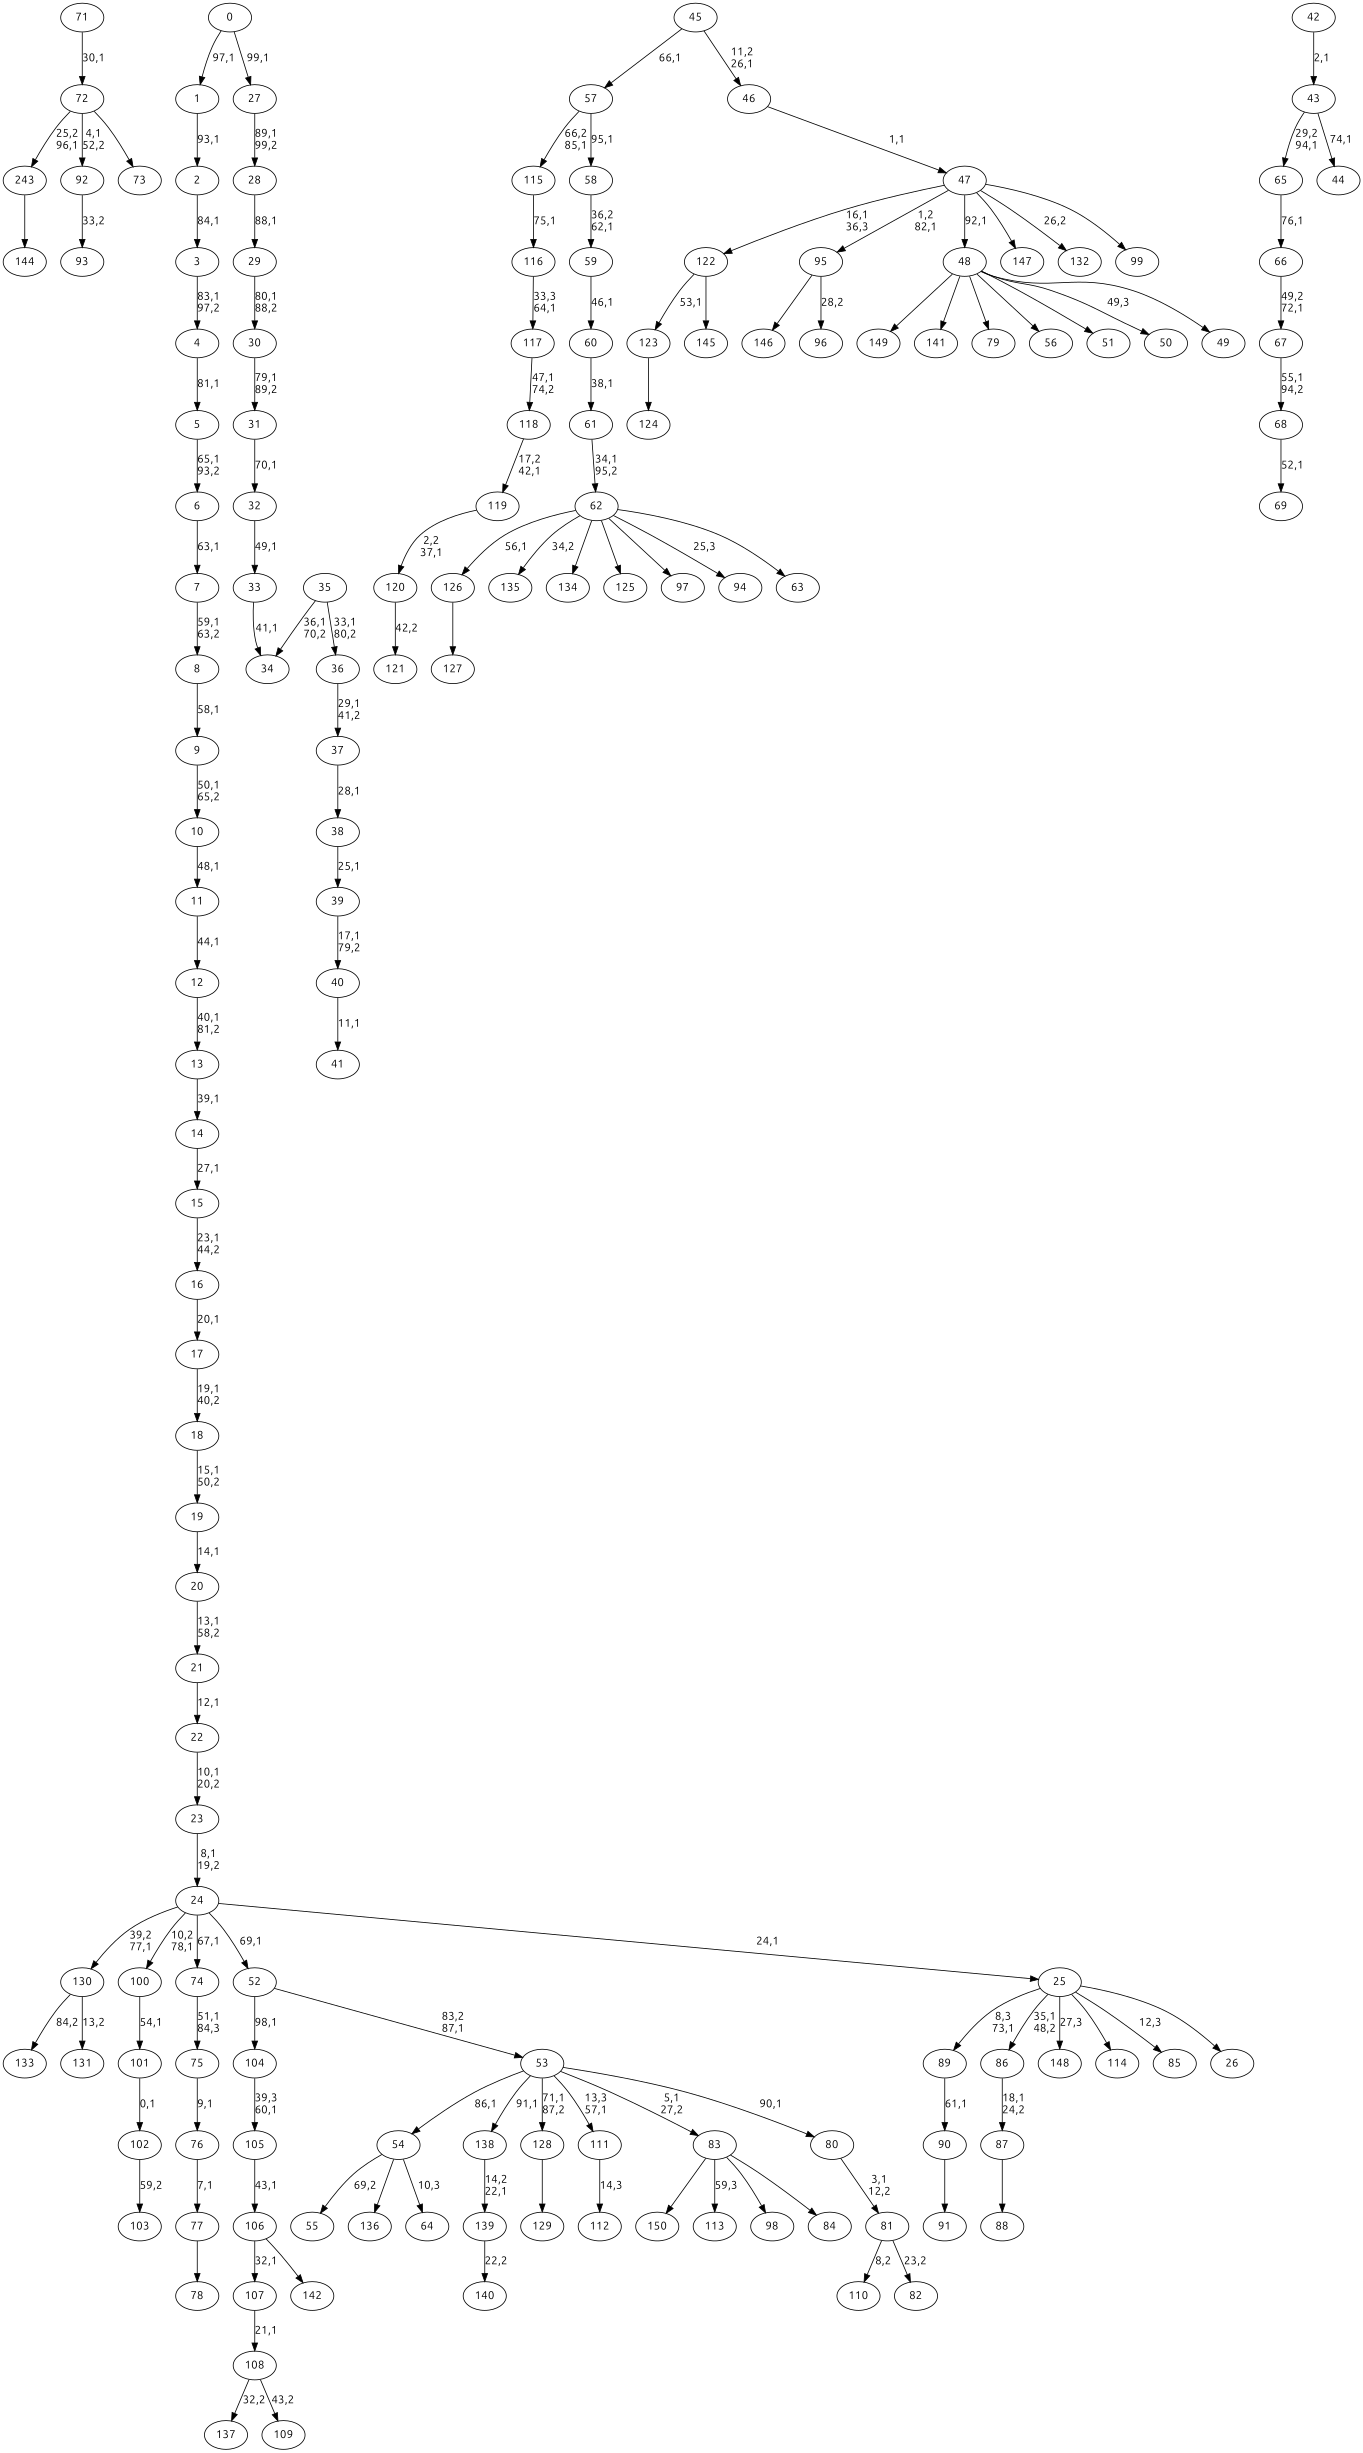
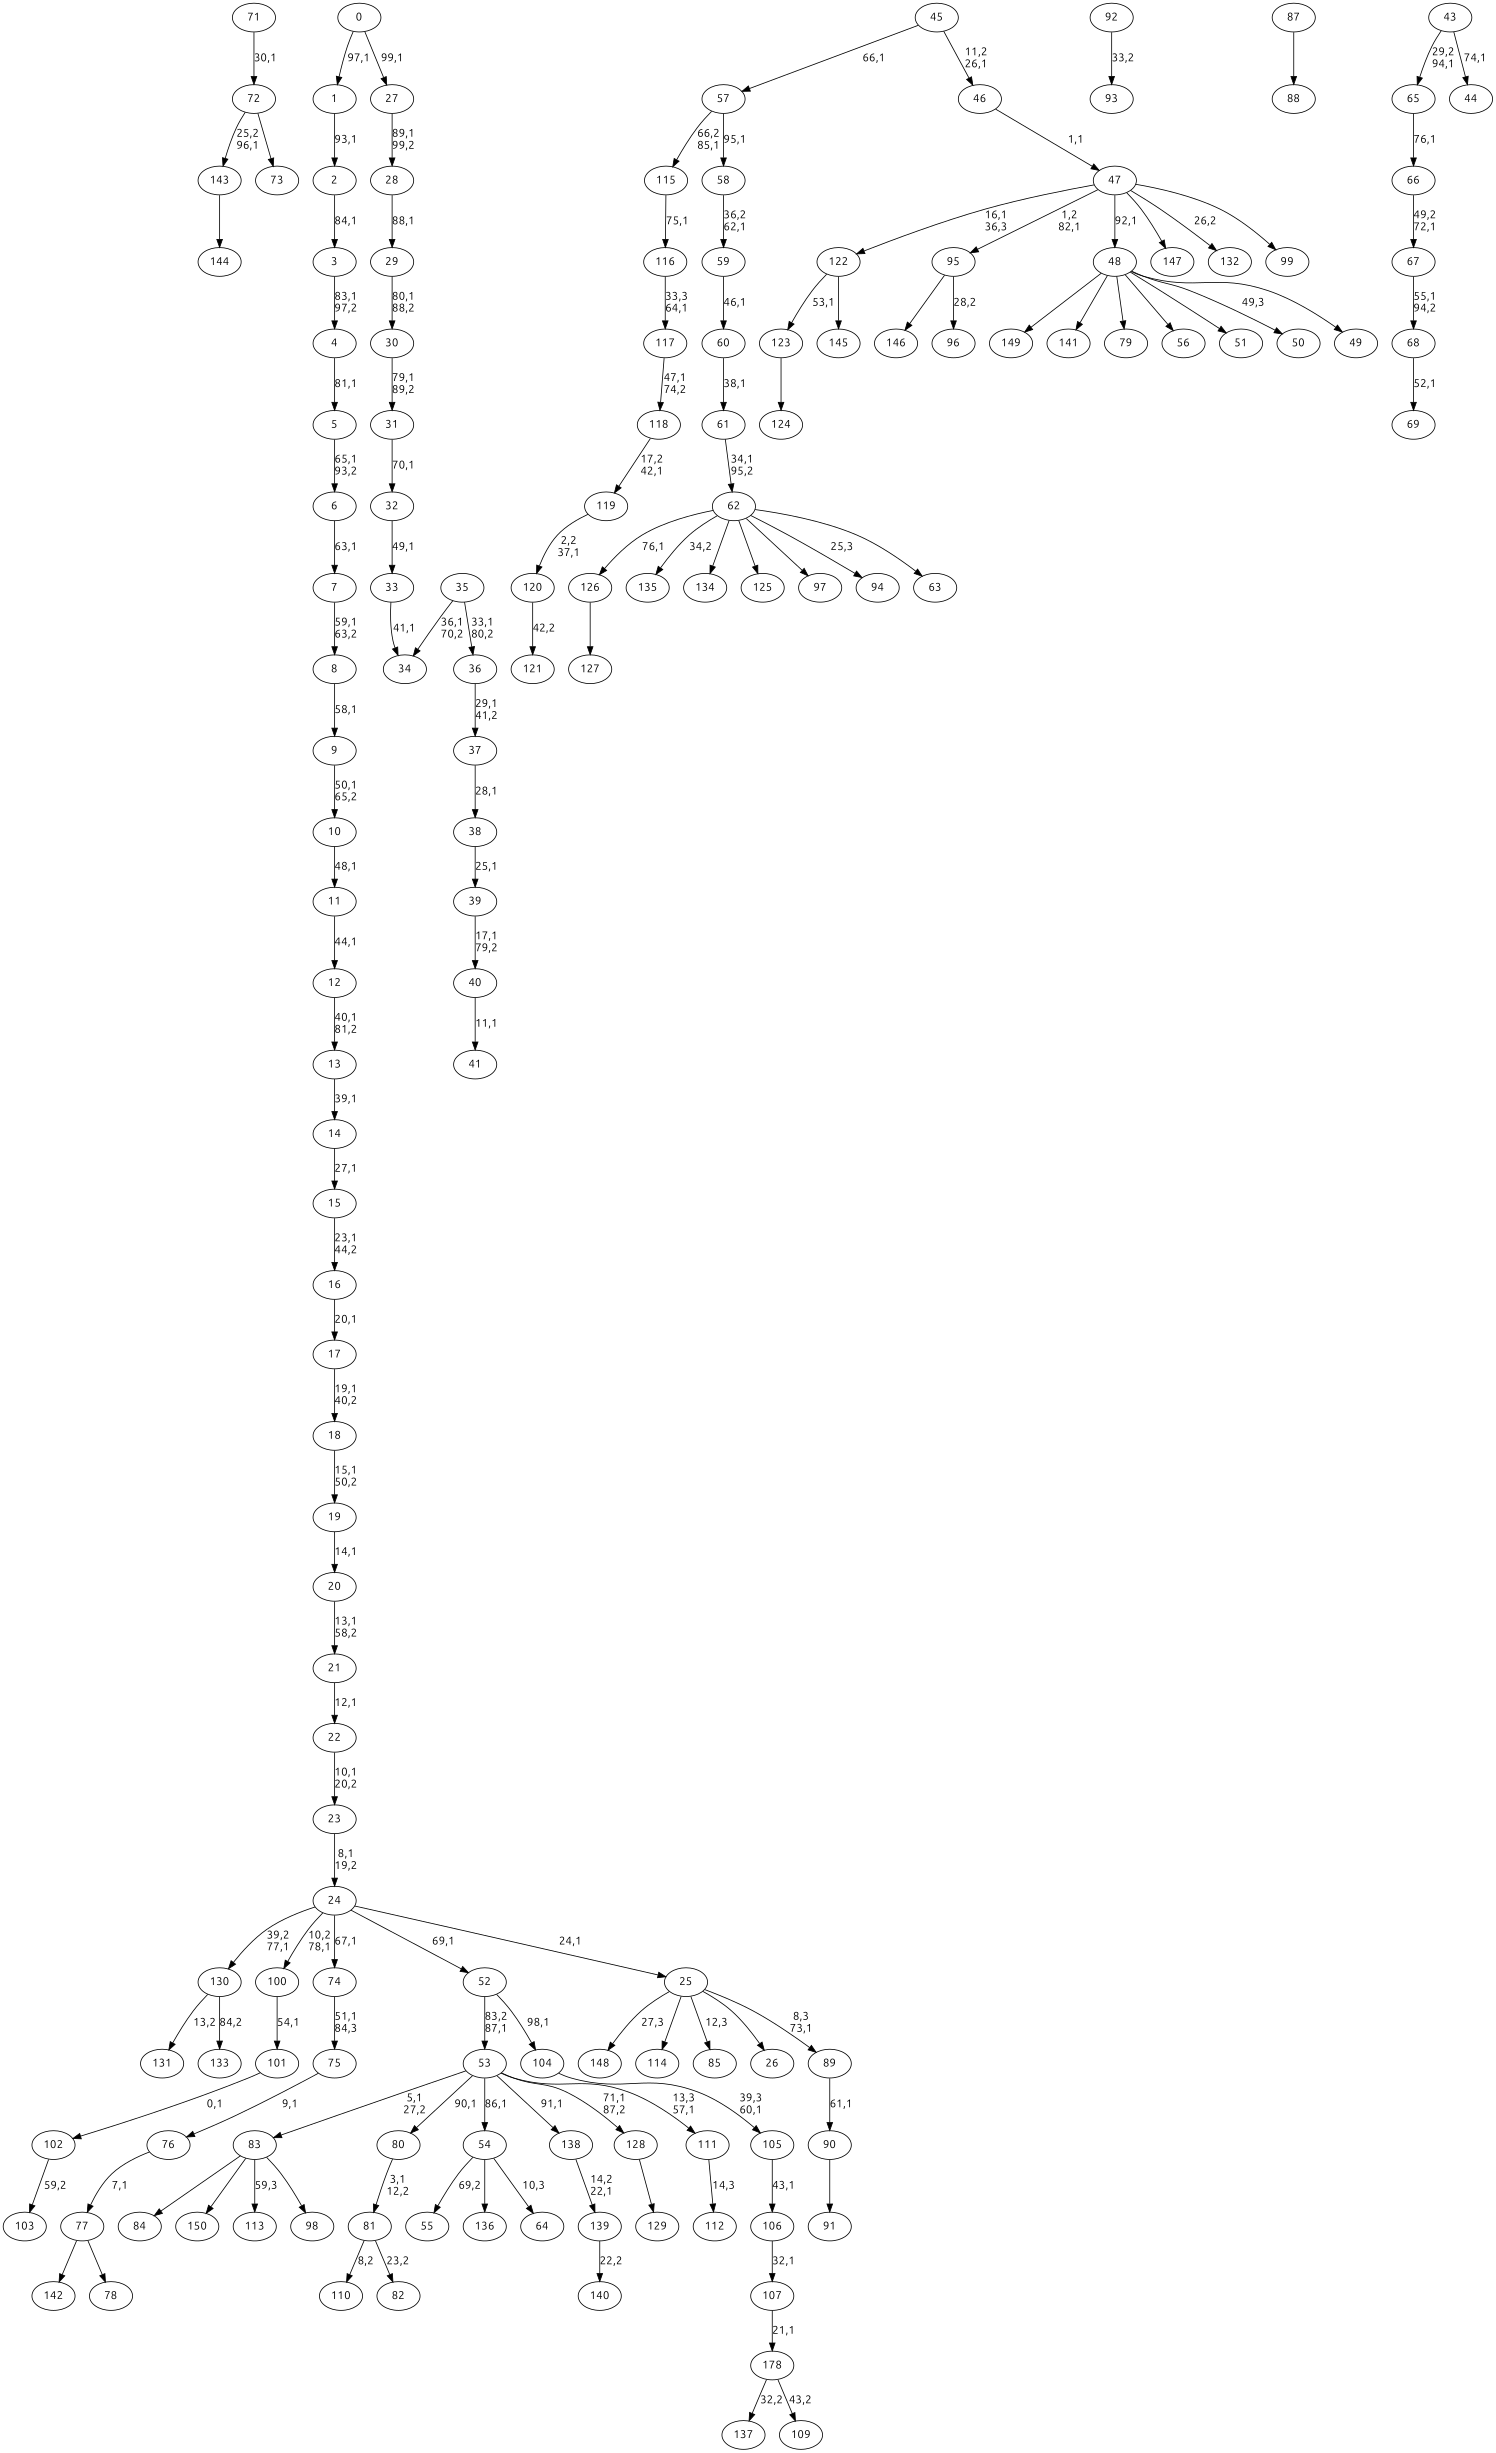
node "42": removed
edge "72" -> "92": removed, label "4,1 52,2"
node "243": label "243" -> "143"
edge "62" -> "126": label "56,1" -> "76,1"
node "86": removed
edge "106" -> "142": now "77" -> "142"
node "108": label "108" -> "178"
